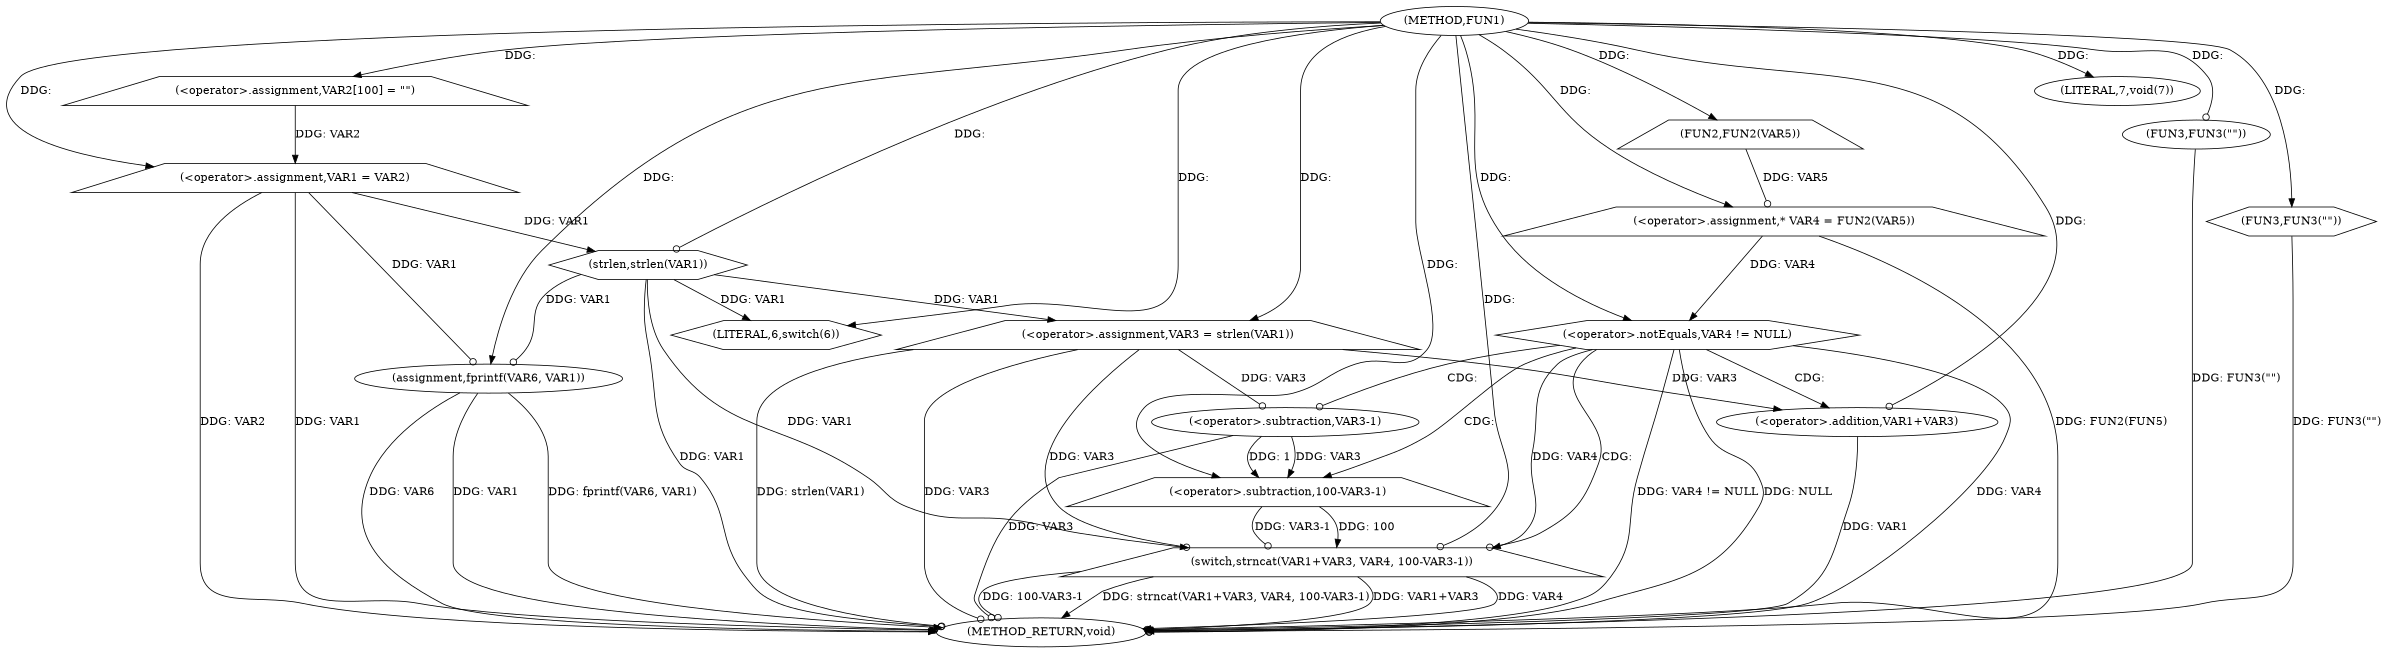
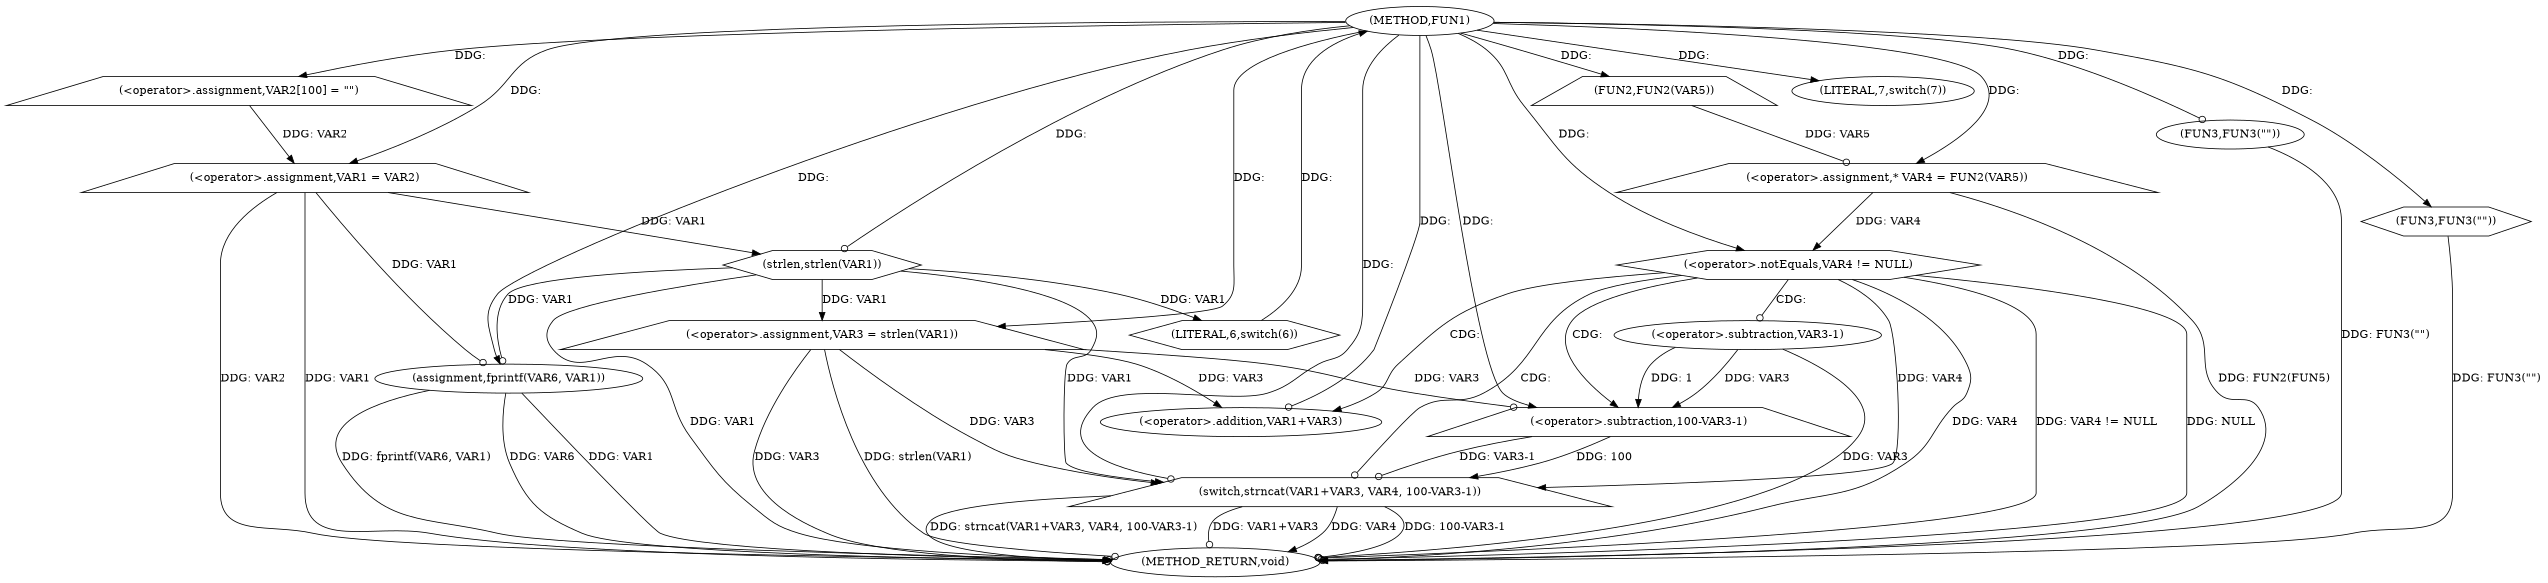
node "(LITERAL,7,void(7))": label "(LITERAL,7,void(7))" -> "(LITERAL,7,switch(7))"
edge "(METHOD,FUN1)" -> "(LITERAL,6,switch(6))": reversed
edge "(<operator>.assignment,VAR3 = strlen(VAR1))" -> "(<operator>.subtraction,VAR3-1)": now "(<operator>.assignment,VAR3 = strlen(VAR1))" -> "(<operator>.subtraction,100-VAR3-1)"
edge "(<operator>.assignment,VAR3 = strlen(VAR1))" -> "(switch,strncat(VAR1+VAR3, VAR4, 100-VAR3-1))": arrowhead odot -> normal
edge "(<operator>.addition,VAR1+VAR3)" -> "(METHOD_RETURN,void)": removed, label "DDG: VAR1"
